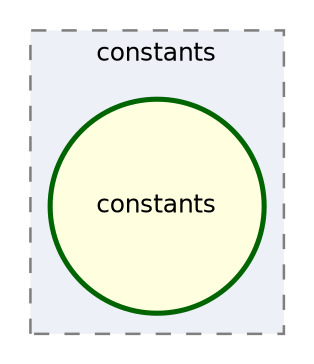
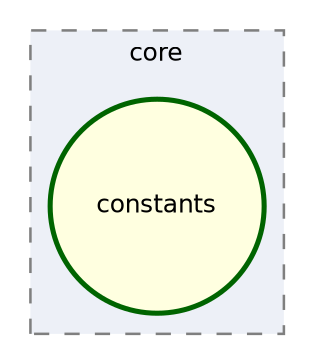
cluster "constants": label "constants" -> "core"
